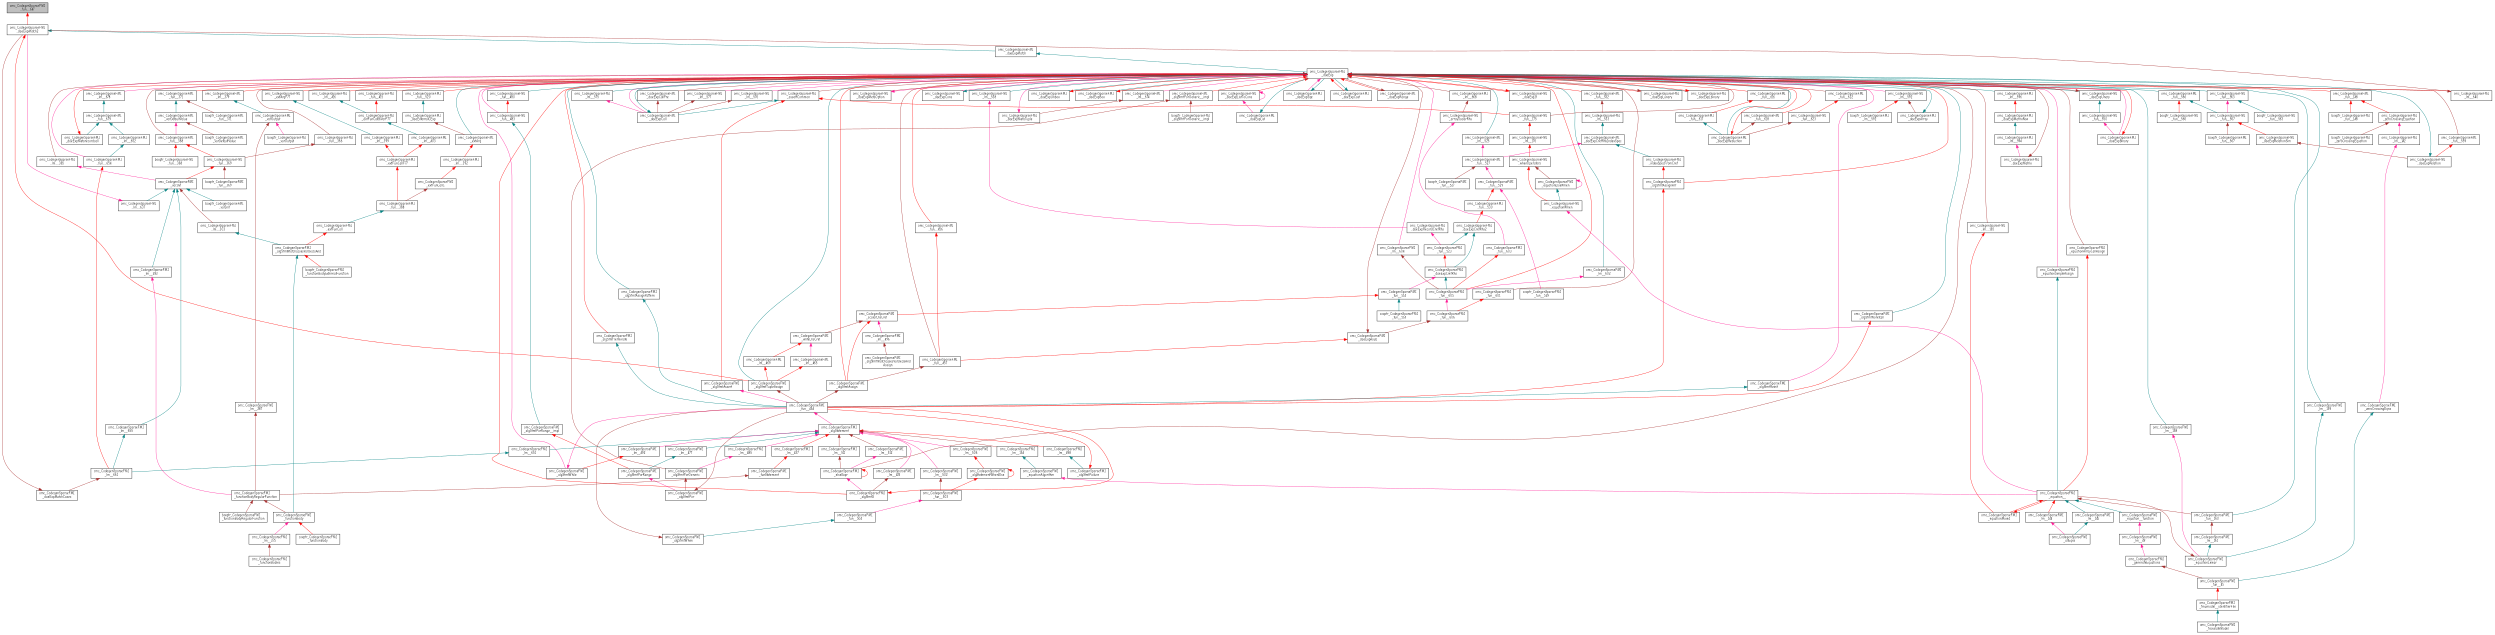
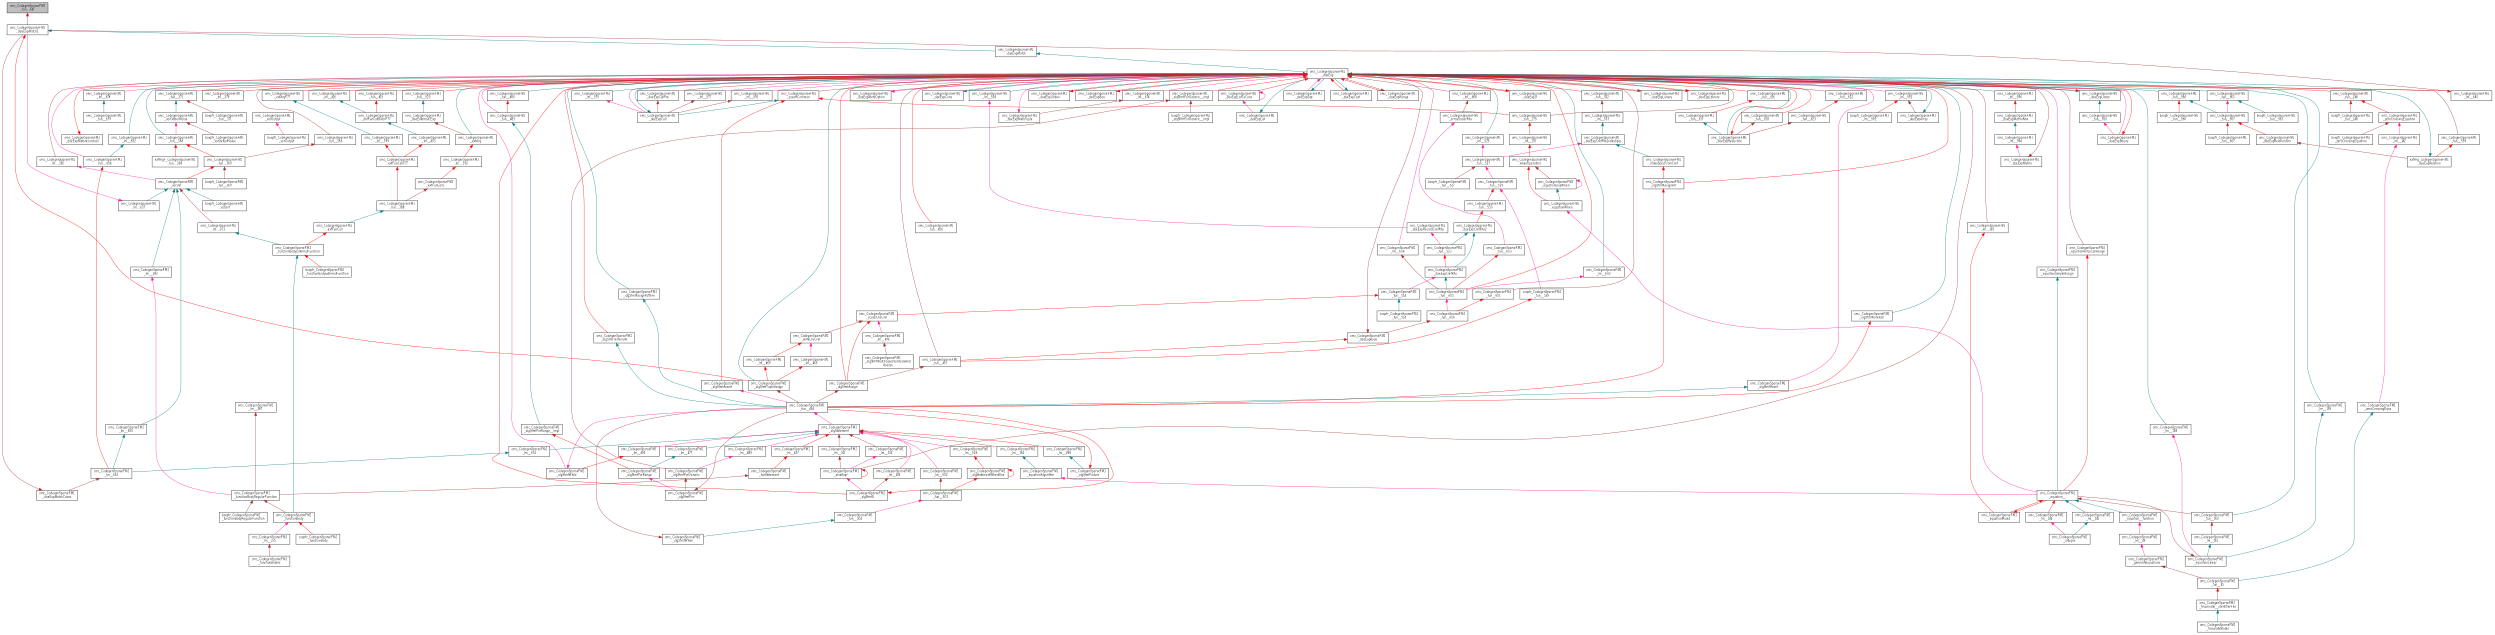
edge "omc_CodegenSparseFMI _fun__368" -> "omc_CodegenSparseFMI _daeExp": color brown -> teal
edge "omc_CodegenSparseFMI _varOutput" -> "omc_CodegenSparseFMI _lm__379": removed
edge "omc_CodegenSparseFMI _daeExpMetarecordcall" -> "omc_CodegenSparseFMI _fun__679": removed
edge "omc_CodegenSparseFMI _lm__652" -> "omc_CodegenSparseFMI _fun__679": now "omc_CodegenSparseFMI _lm__652" -> "omc_CodegenSparseFMI _daeExp"
node "boxptr_CodegenSparseFMI _fun__368": label "boxptr_CodegenSparseFMI _fun__368" -> "extArgF_CodegenSparseFMI _fun__368"
node "omc_CodegenSparseFMI _daeExpRelation": label "omc_CodegenSparseFMI _daeExpRelation" -> "extArg_CodegenSparseFMI _daeExpRelation"
node "omc_CodegenSparseFMI _algStmtMatchcasesVarDeclsAnd": label "omc_CodegenSparseFMI _algStmtMatchcasesVarDeclsAnd" -> "omc_CodegenSparseFMI _functionBodyExternalFunction"
edge "omc_CodegenSparseFMI _lm__287" -> "omc_CodegenSparseFMI _varOutput": removed
edge "omc_CodegenSparseFMI _fun__457" -> "omc_CodegenSparseFMI _fun__456": now "omc_CodegenSparseFMI _fun__457" -> "boxptr_CodegenSparseFMI _fun__529"
